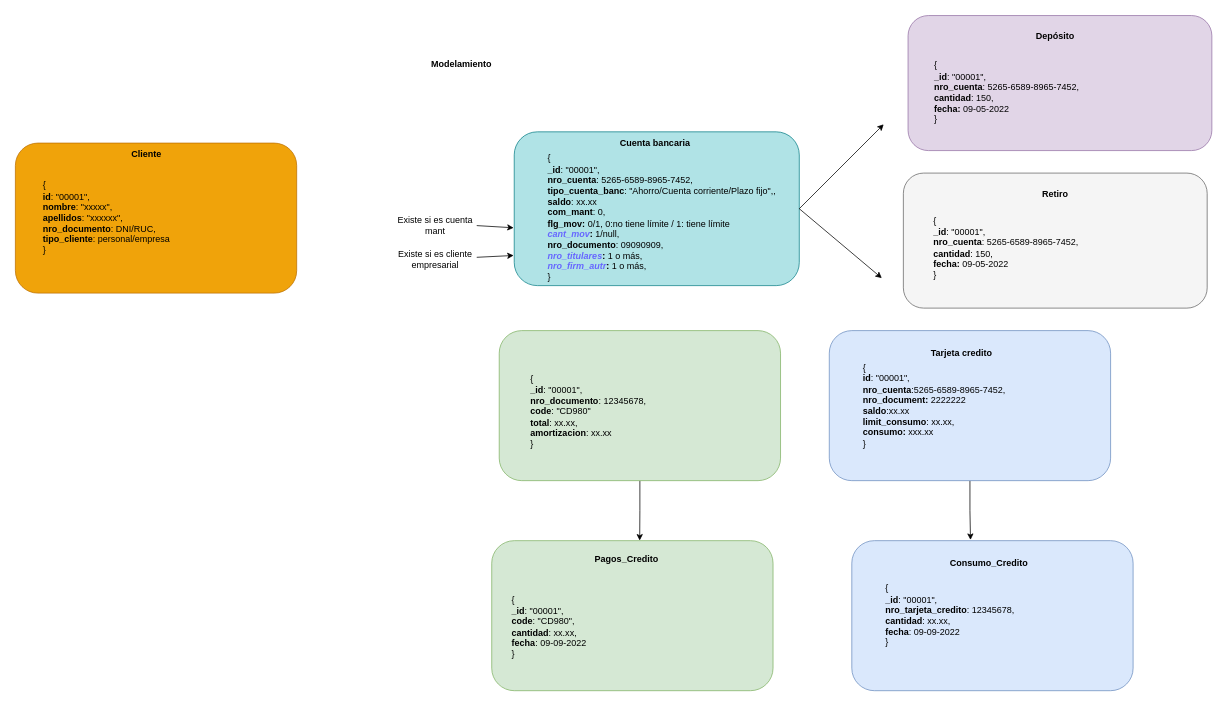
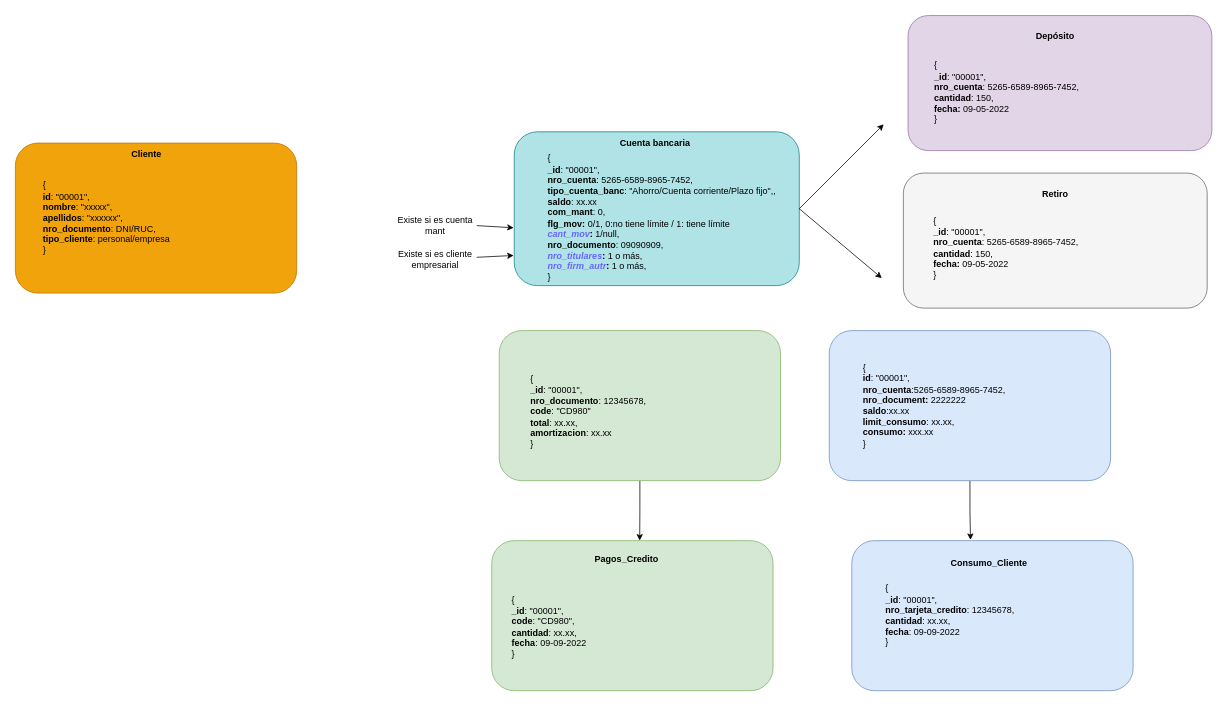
node "Modelamiento": removed
node "Tarjeta credito": removed
node "Consumo_Credito": label "Consumo_Credito" -> "Consumo_Cliente"
